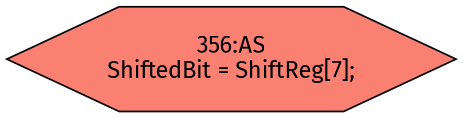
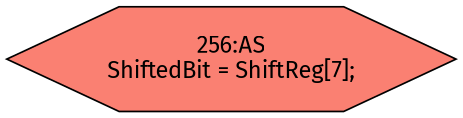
node "356:AS ShiftedBit = ShiftReg[7];": label "356:AS ShiftedBit = ShiftReg[7];" -> "256:AS ShiftedBit = ShiftReg[7];"
